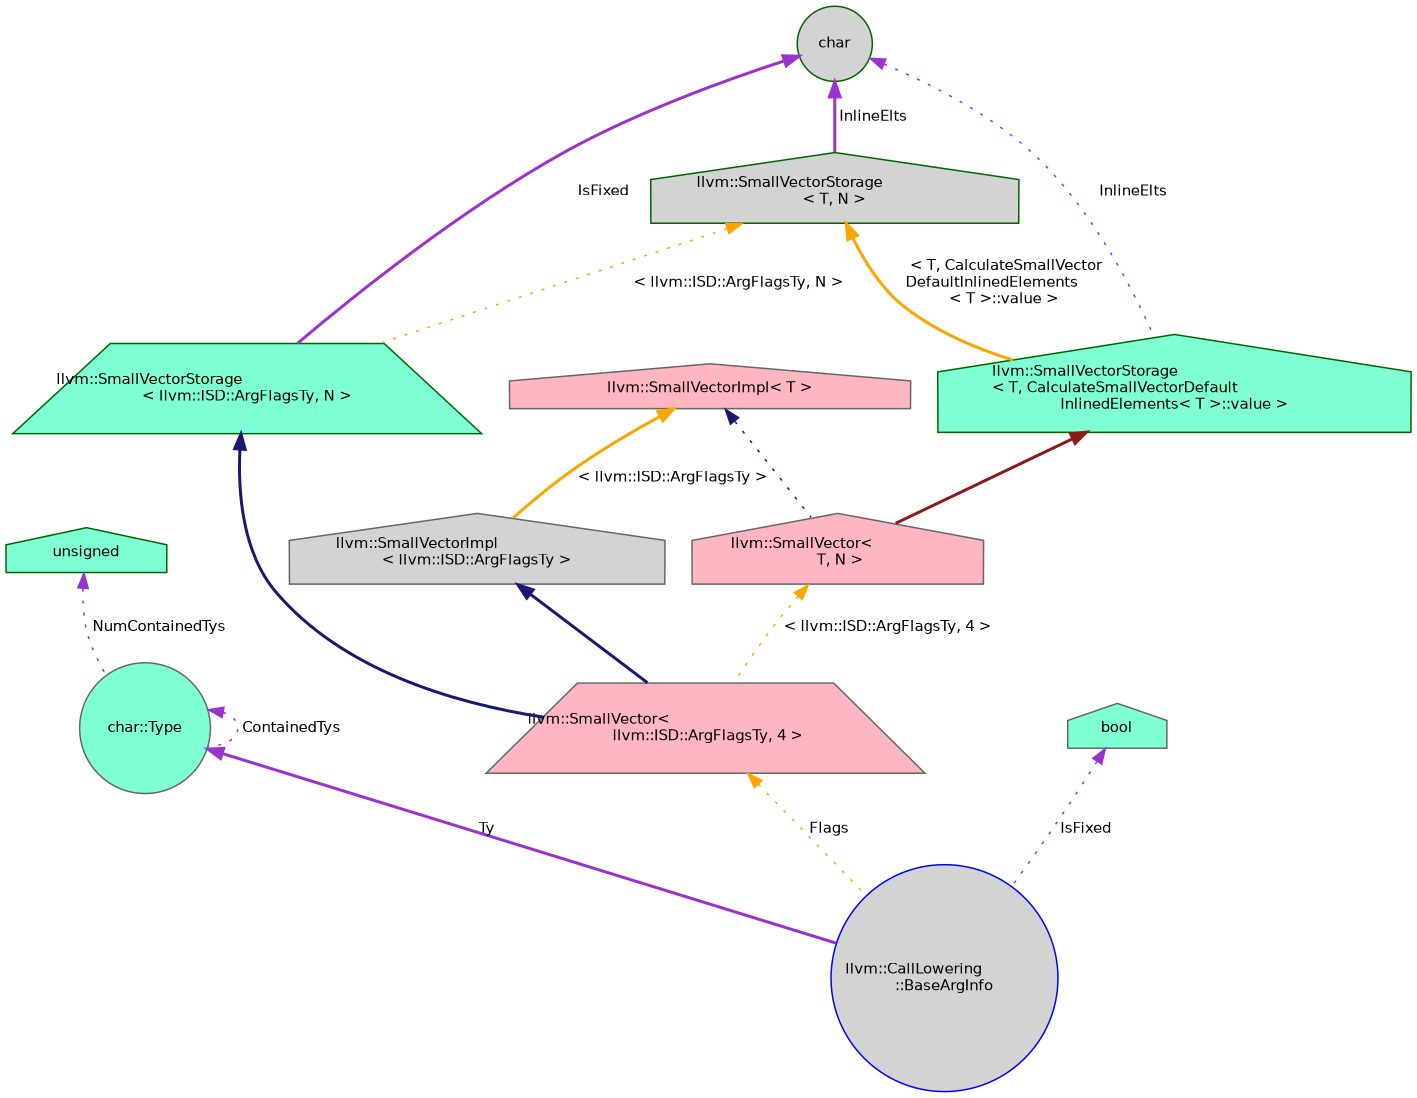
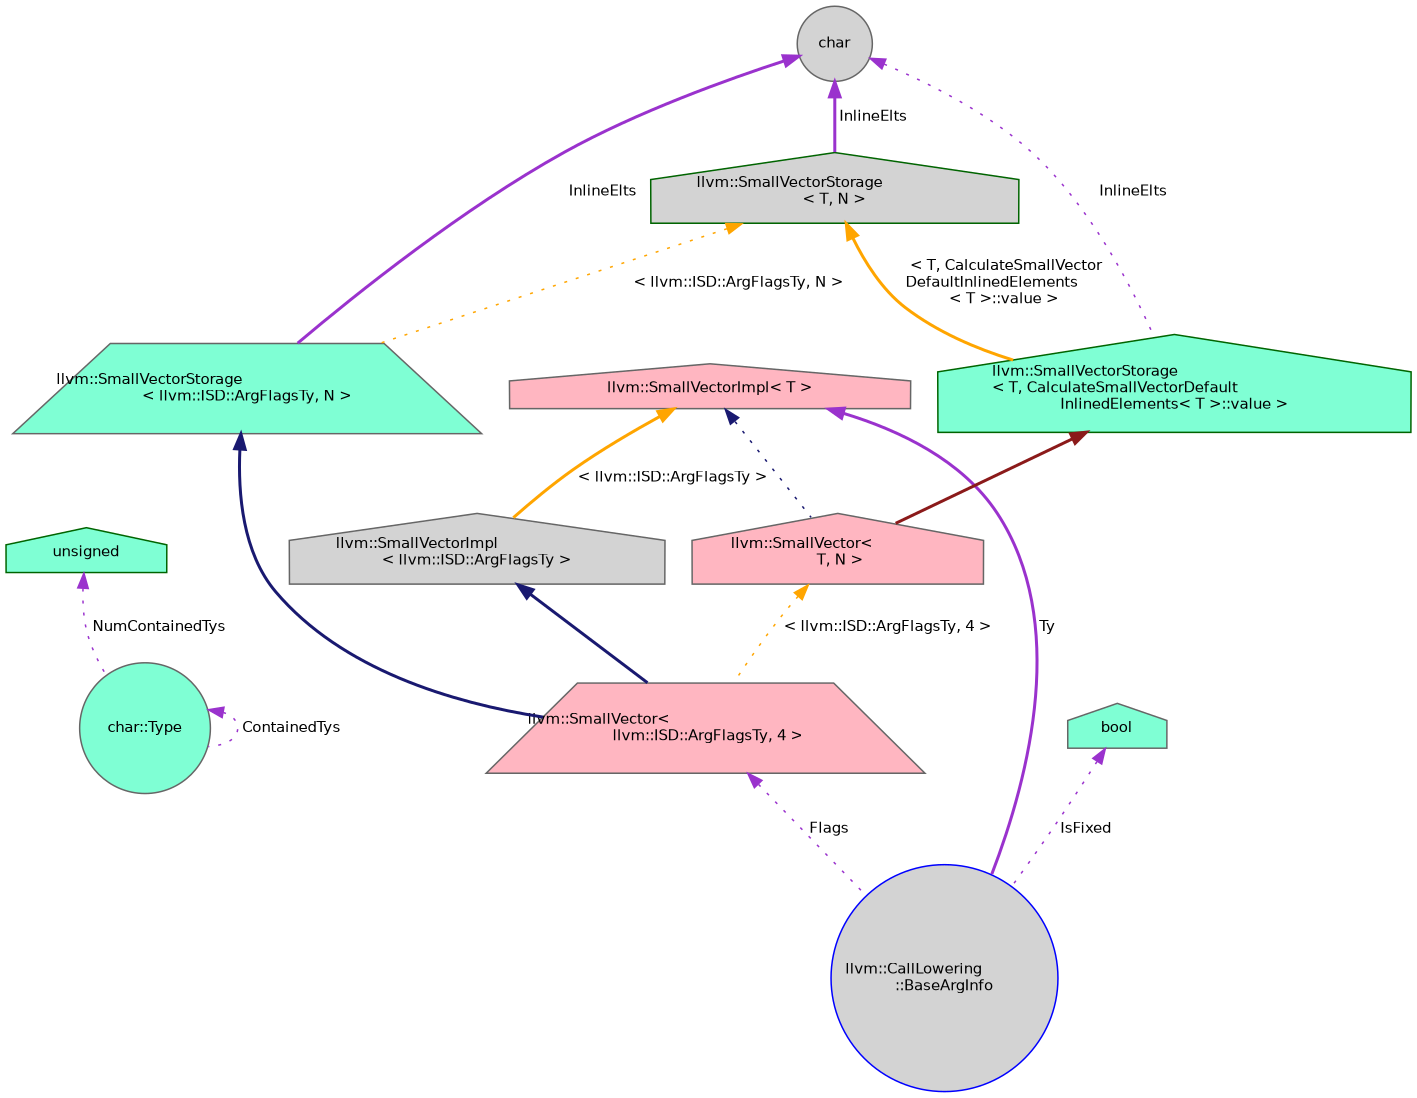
node "char": color darkgreen -> gray40
edge "llvm::SmallVectorStorage < llvm::ISD::ArgFlagsTy, N >" -> "char": label " IsFixed" -> " InlineElts"
node "llvm::SmallVectorStorage < llvm::ISD::ArgFlagsTy, N >": color darkgreen -> gray40
edge "llvm::CallLowering ::BaseArgInfo" -> "llvm::SmallVector< llvm::ISD::ArgFlagsTy, 4 >": color orange -> darkorchid3
edge "llvm::CallLowering ::BaseArgInfo" -> "char::Type": now "llvm::CallLowering ::BaseArgInfo" -> "llvm::SmallVectorImpl< T >"
